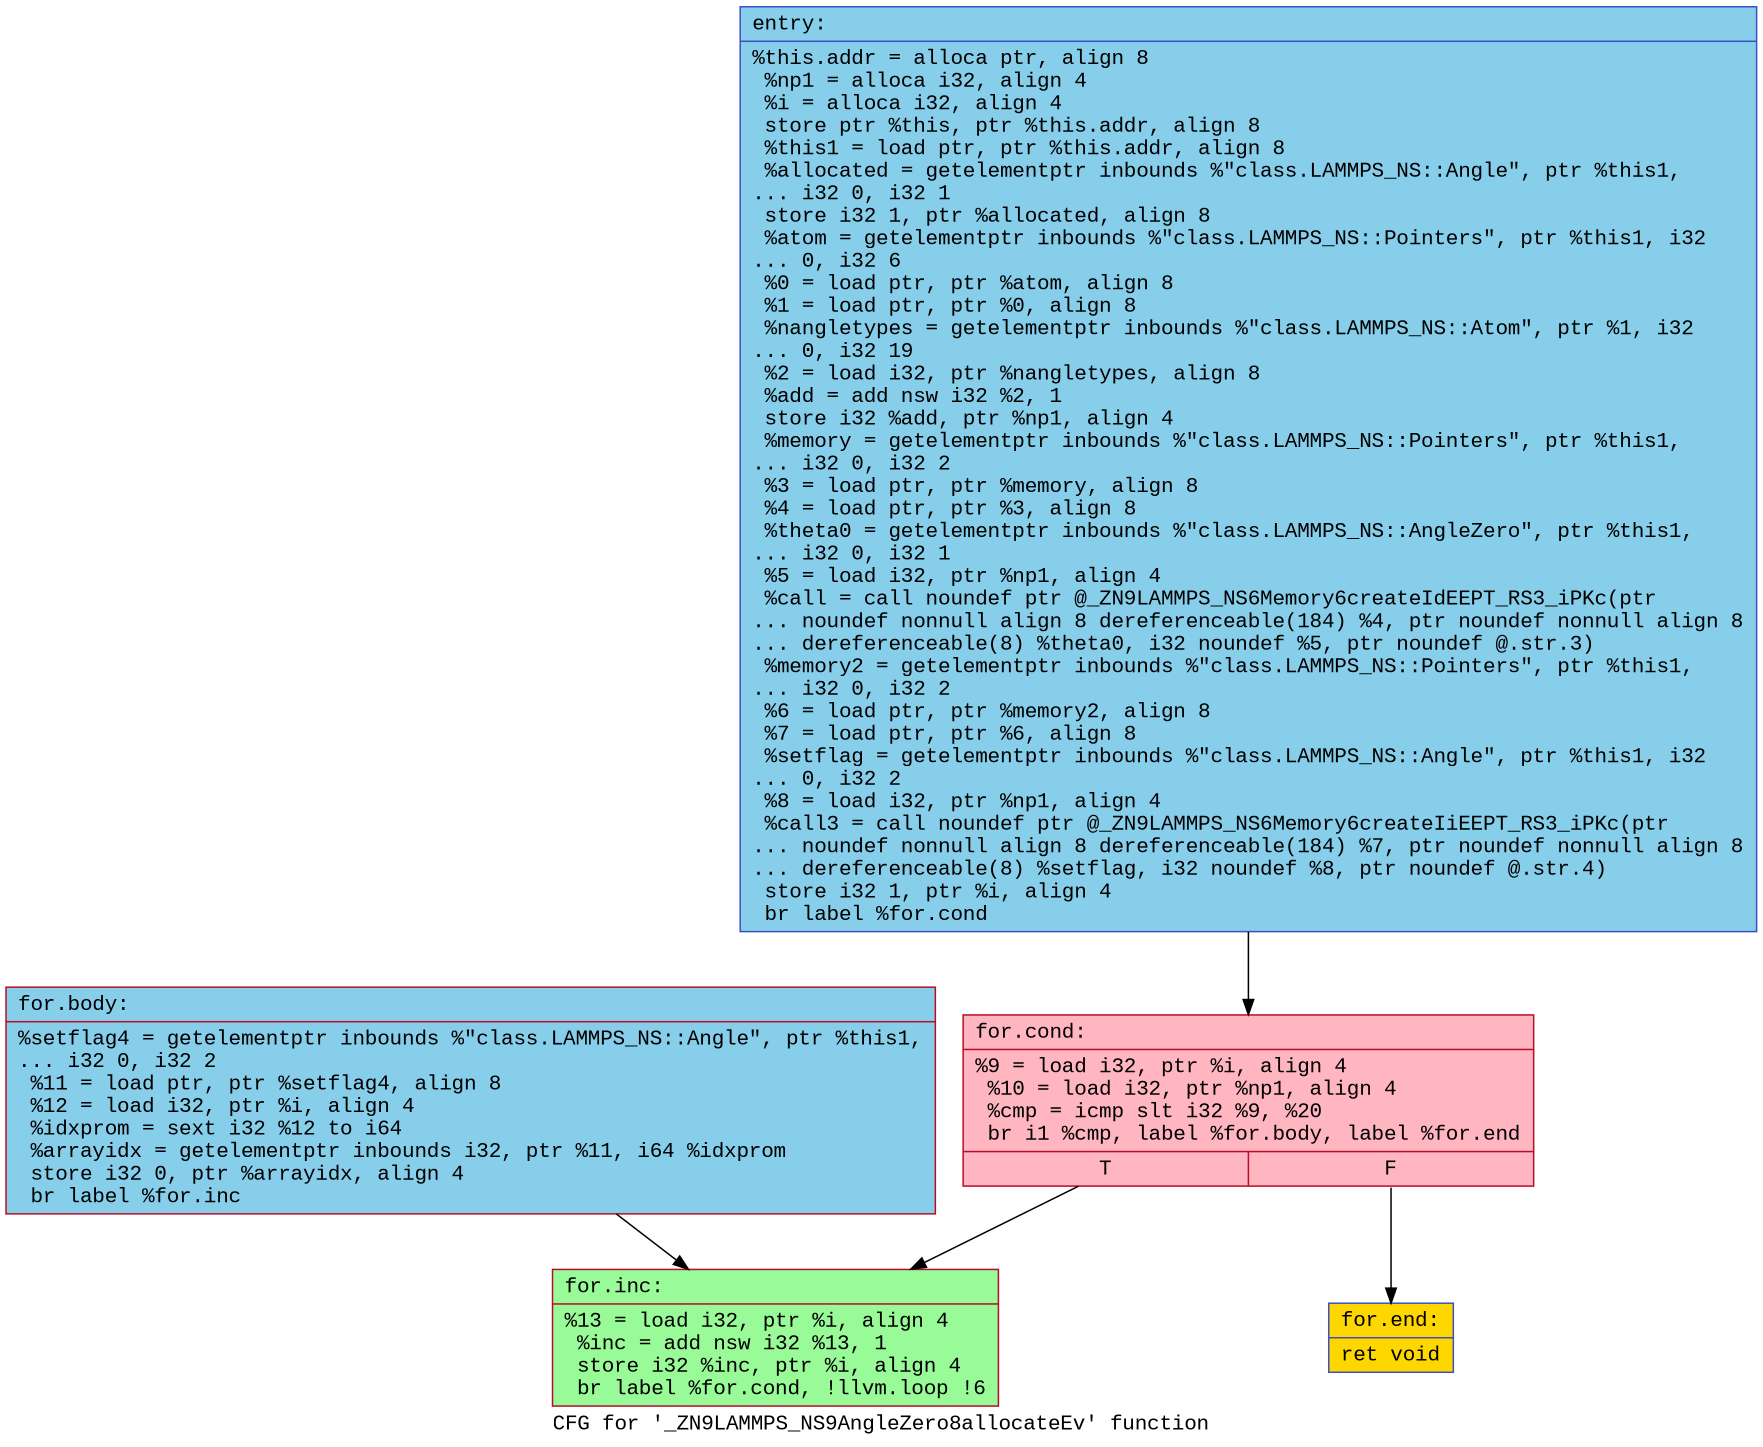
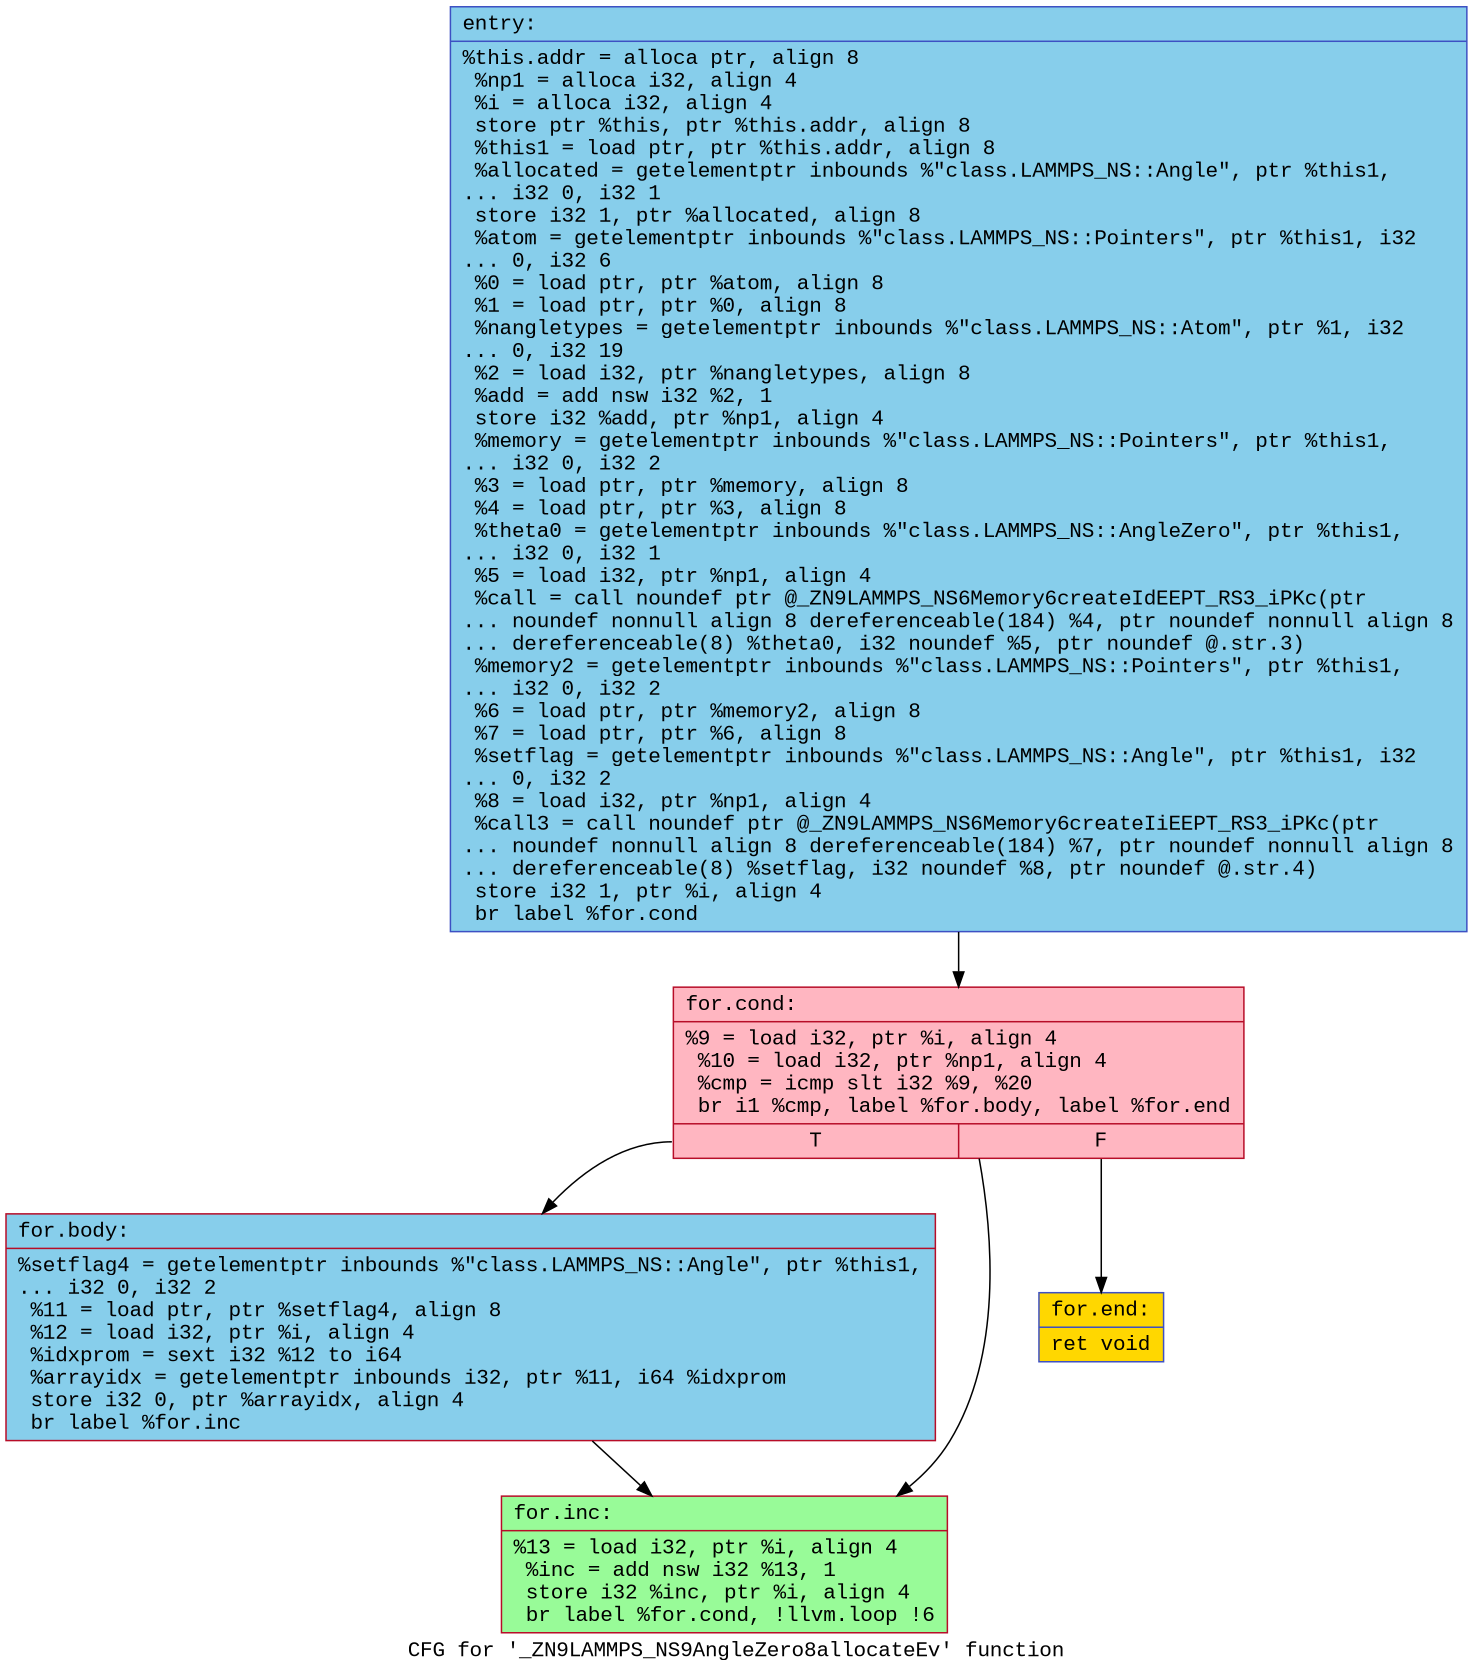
edge "for.cond:" -> "for.body:": added
